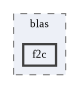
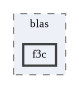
node "f2c": label "f2c" -> "f3c"
